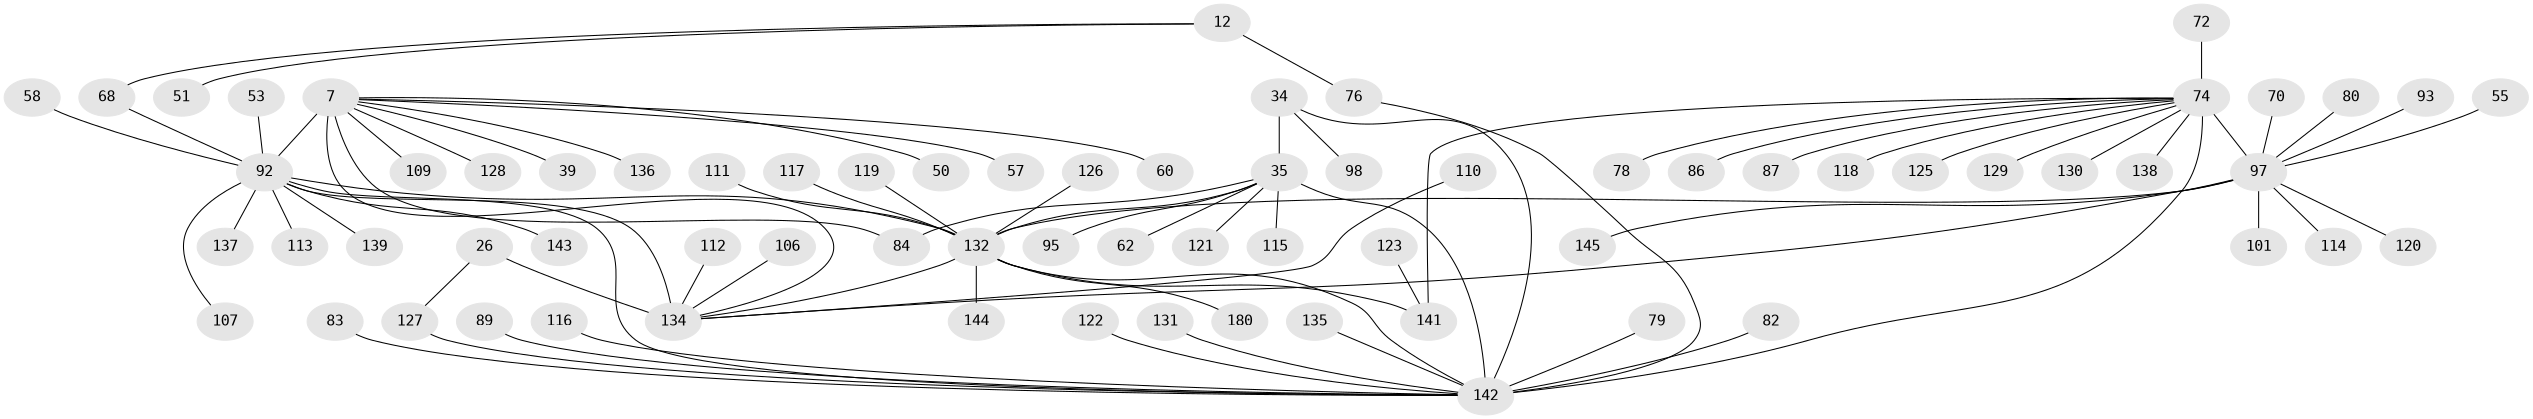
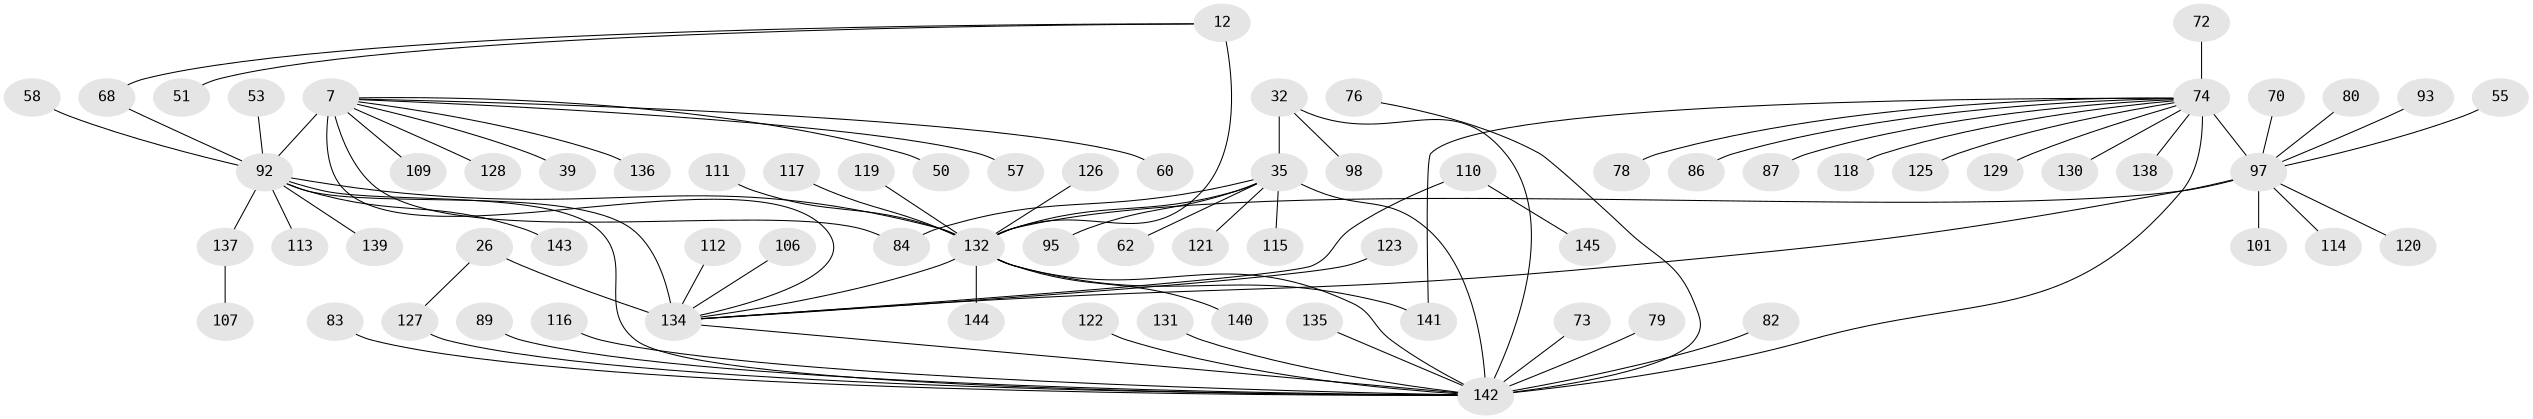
edge "12" -- "76": now "12" -- "132"
node "34": label "34" -> "32"
edge "97" -- "145": now "110" -- "145"
edge "92" -- "107": now "137" -- "107"
edge "123" -- "141": now "123" -- "134"
node "180": label "180" -> "140"
node "73": added
edge "134" -- "142": added
